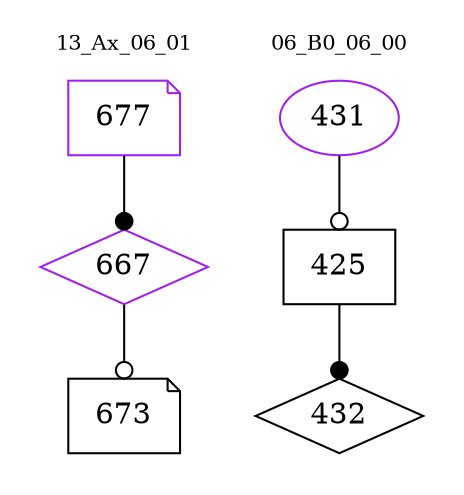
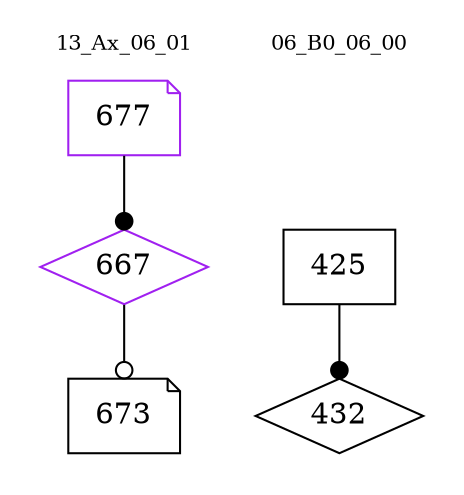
node "431": removed
